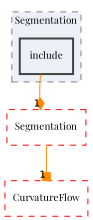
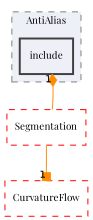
cluster "Segmentation": label "Segmentation" -> "AntiAlias"
edge "include" -> "Segmentation": reversed
